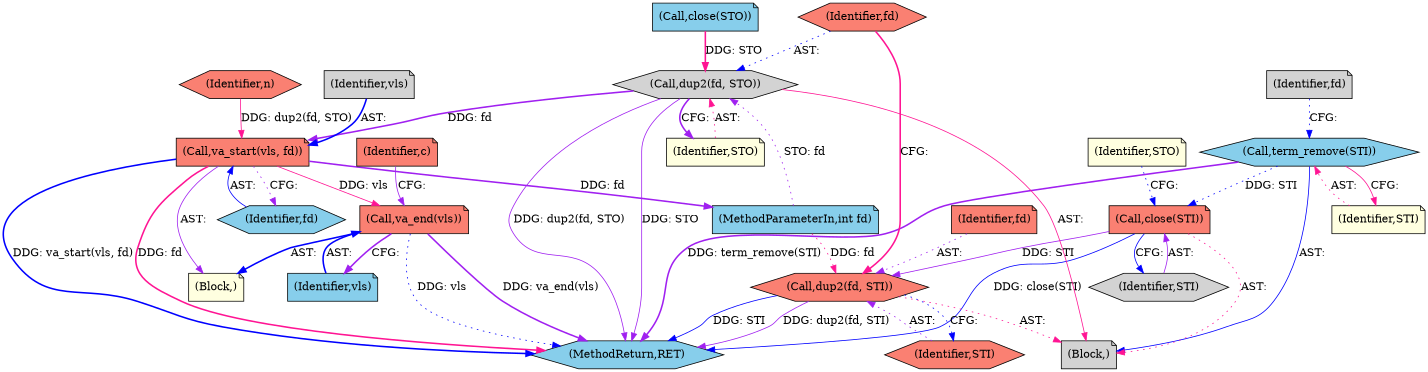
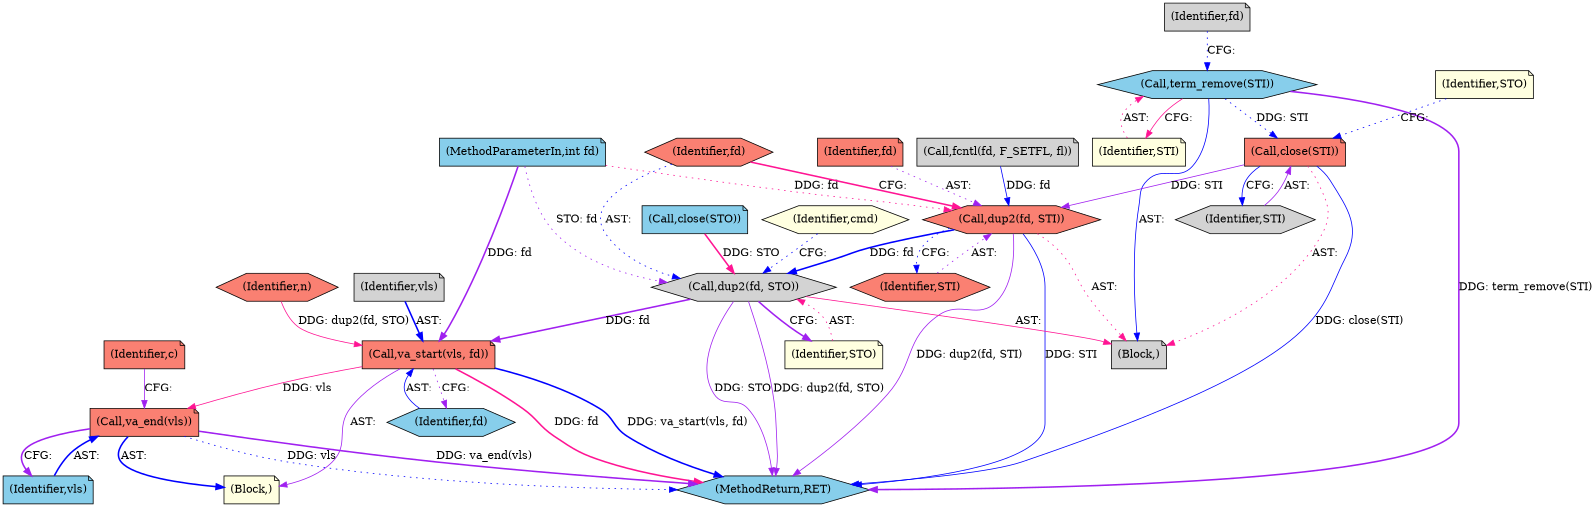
node "(Call,fcntl(fd, F_SETFL, fl))": added
edge "(Call,va_start(vls, fd))" -> "(MethodParameterIn,int fd)": reversed
node "(Identifier,cmd)": added
edge "(Call,dup2(fd, STI))" -> "(Call,dup2(fd, STO))": added, label "DDG: fd"
